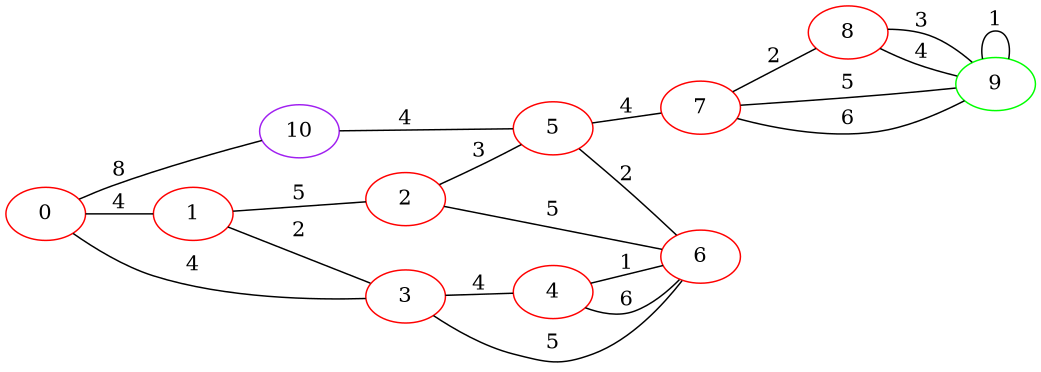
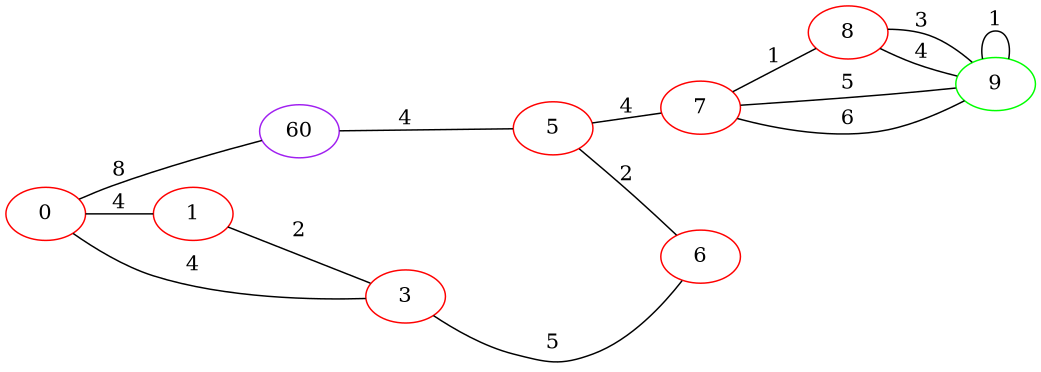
edge "8" -- "7": label "2" -> "1"
node "10": label "10" -> "60"
node "2": removed
node "4": removed
